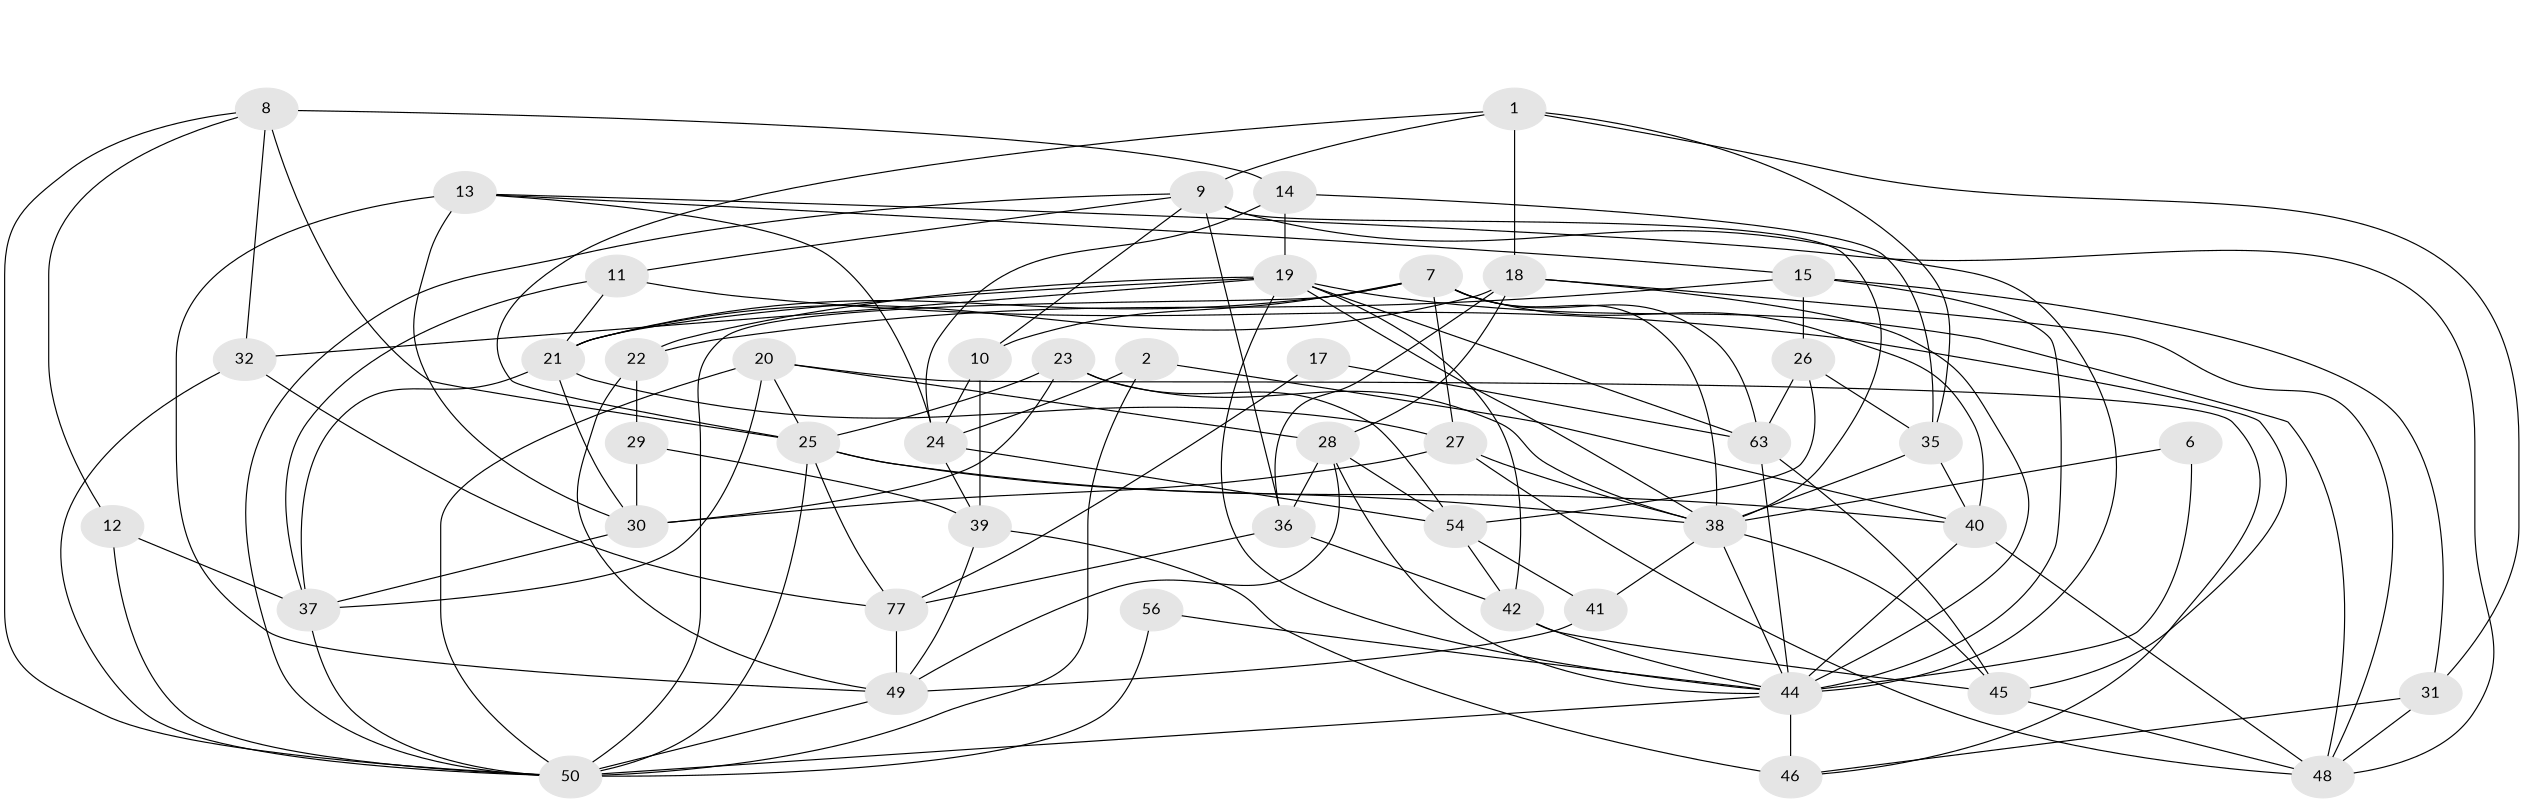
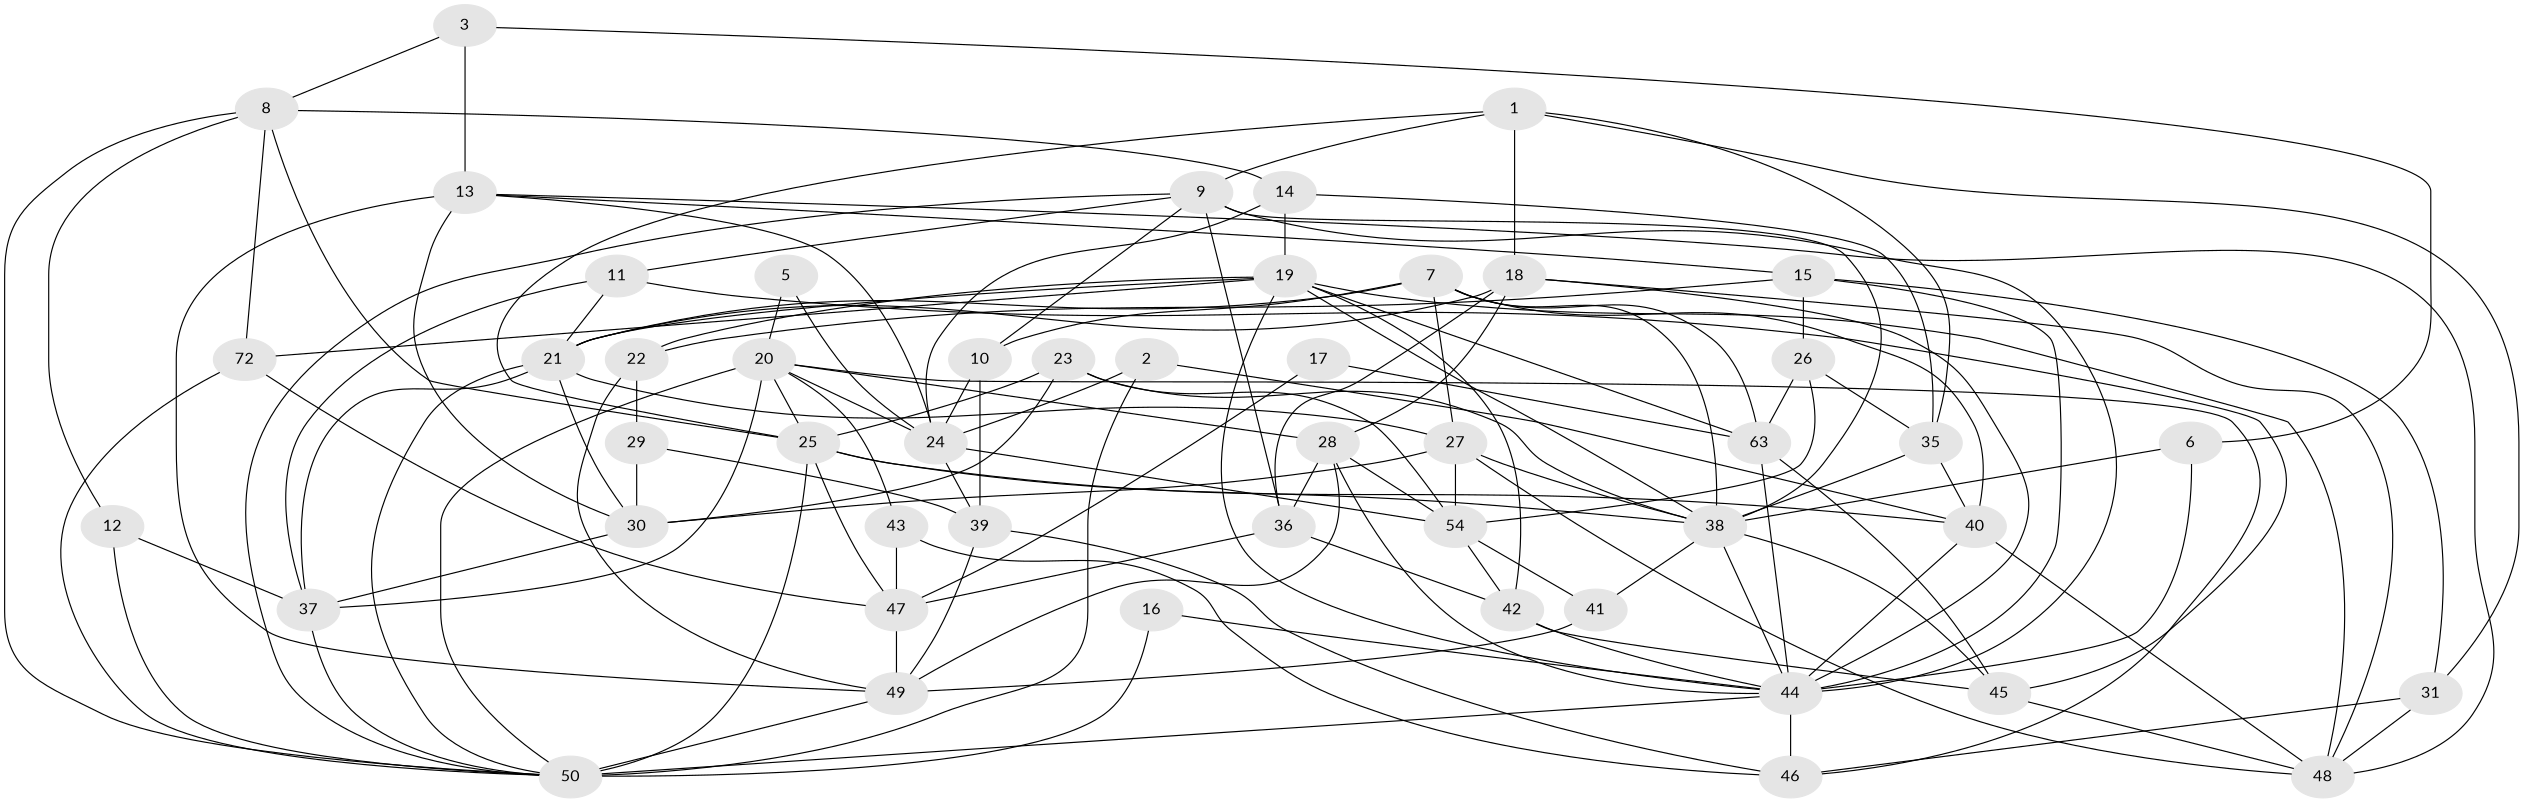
node "3": added
node "5": added
node "32": label "32" -> "72"
edge "7" -- "50": now "21" -- "50"
edge "20" -- "24": added
edge "27" -- "54": added
node "43": added
node "77": label "77" -> "47"
node "56": label "56" -> "16"
